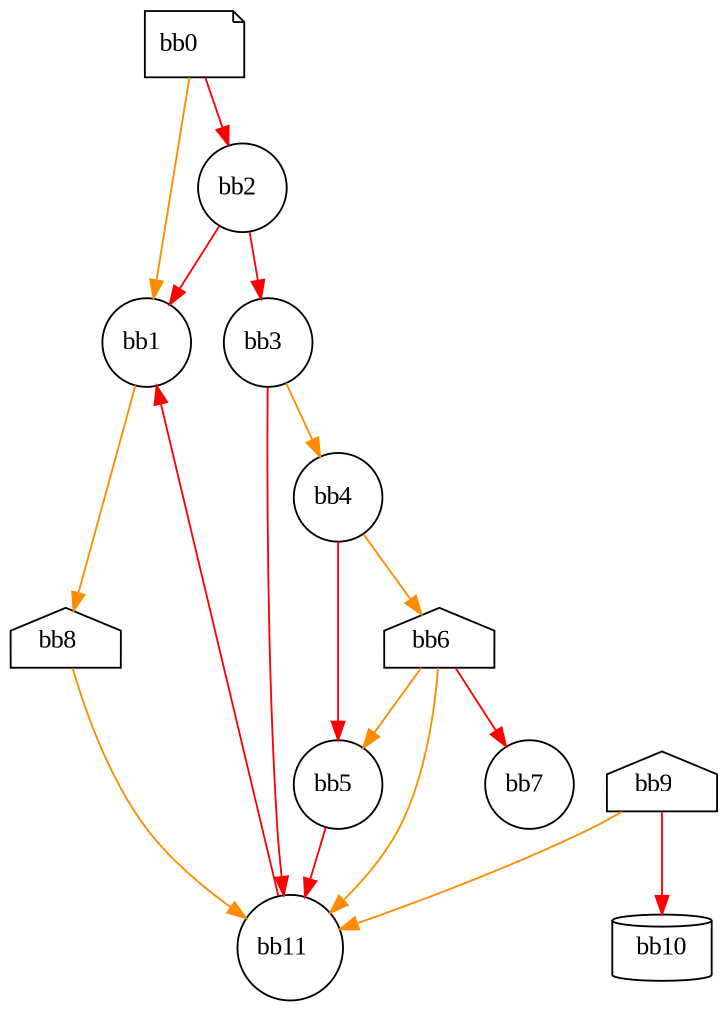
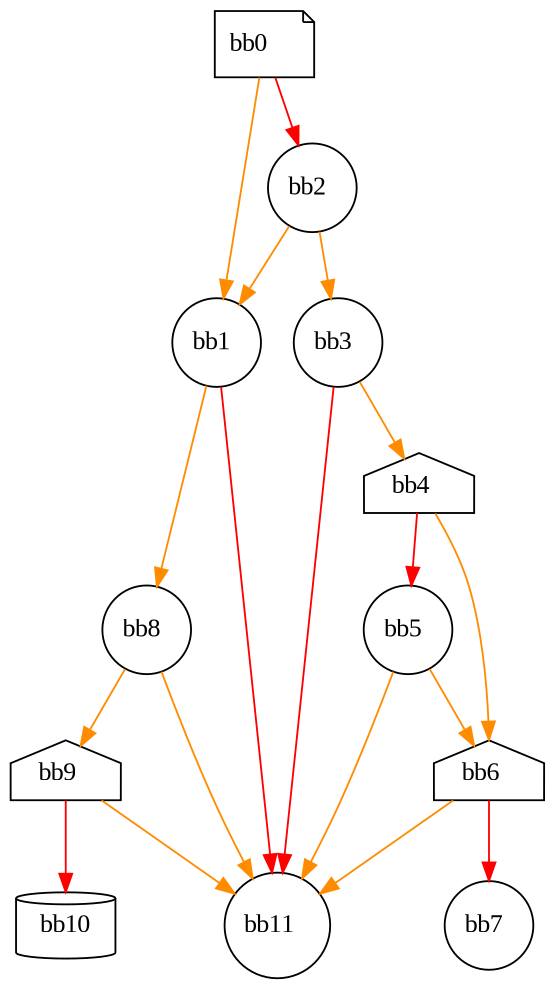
edge "bb2" -> "bb3": color red -> darkorange
edge "bb2" -> "bb1": color red -> darkorange
node "bb4": shape circle -> house
node "bb8": shape house -> circle
edge "bb11" -> "bb1": reversed
edge "bb8" -> "bb9": added
edge "bb6" -> "bb5": reversed
edge "bb5" -> "bb11": color red -> darkorange
